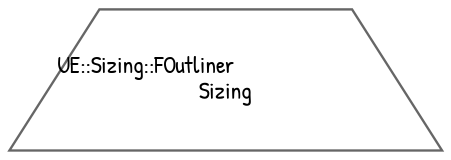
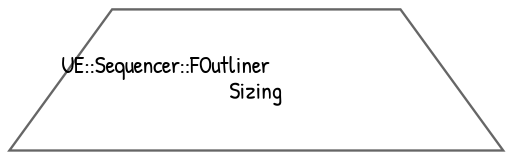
node "UE::Sizing::FOutliner Sizing": label "UE::Sizing::FOutliner Sizing" -> "UE::Sequencer::FOutliner Sizing"
